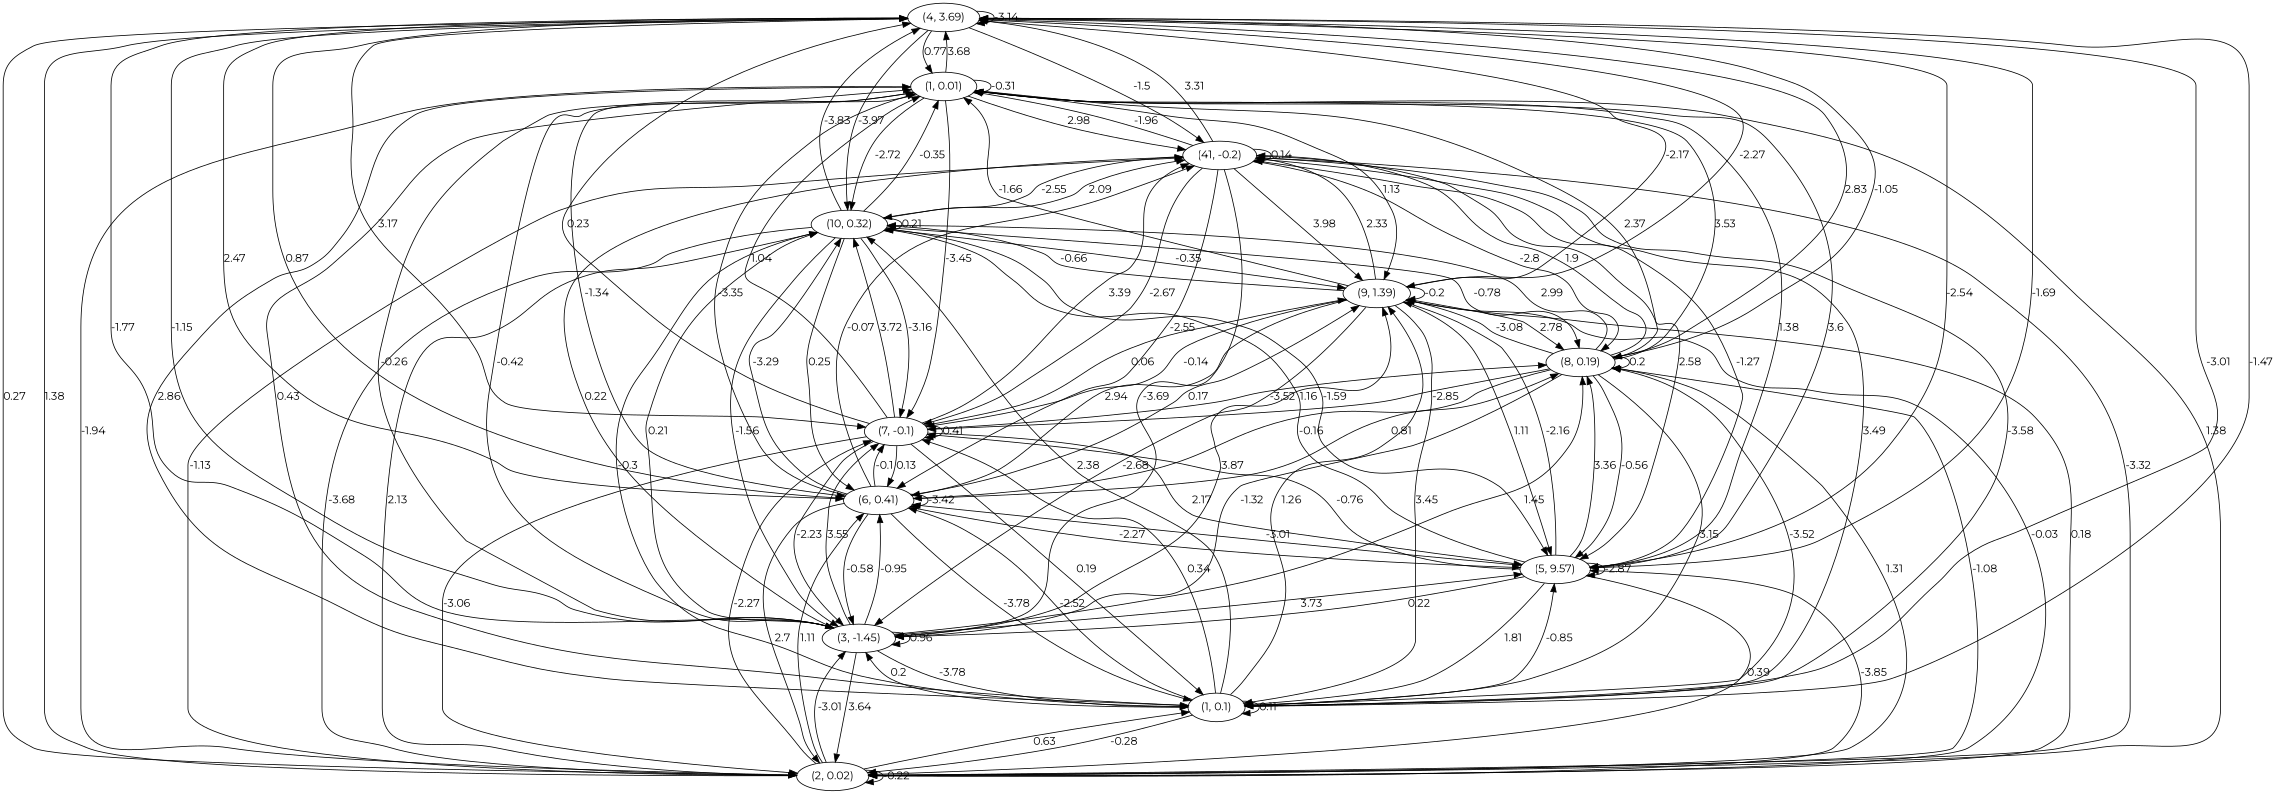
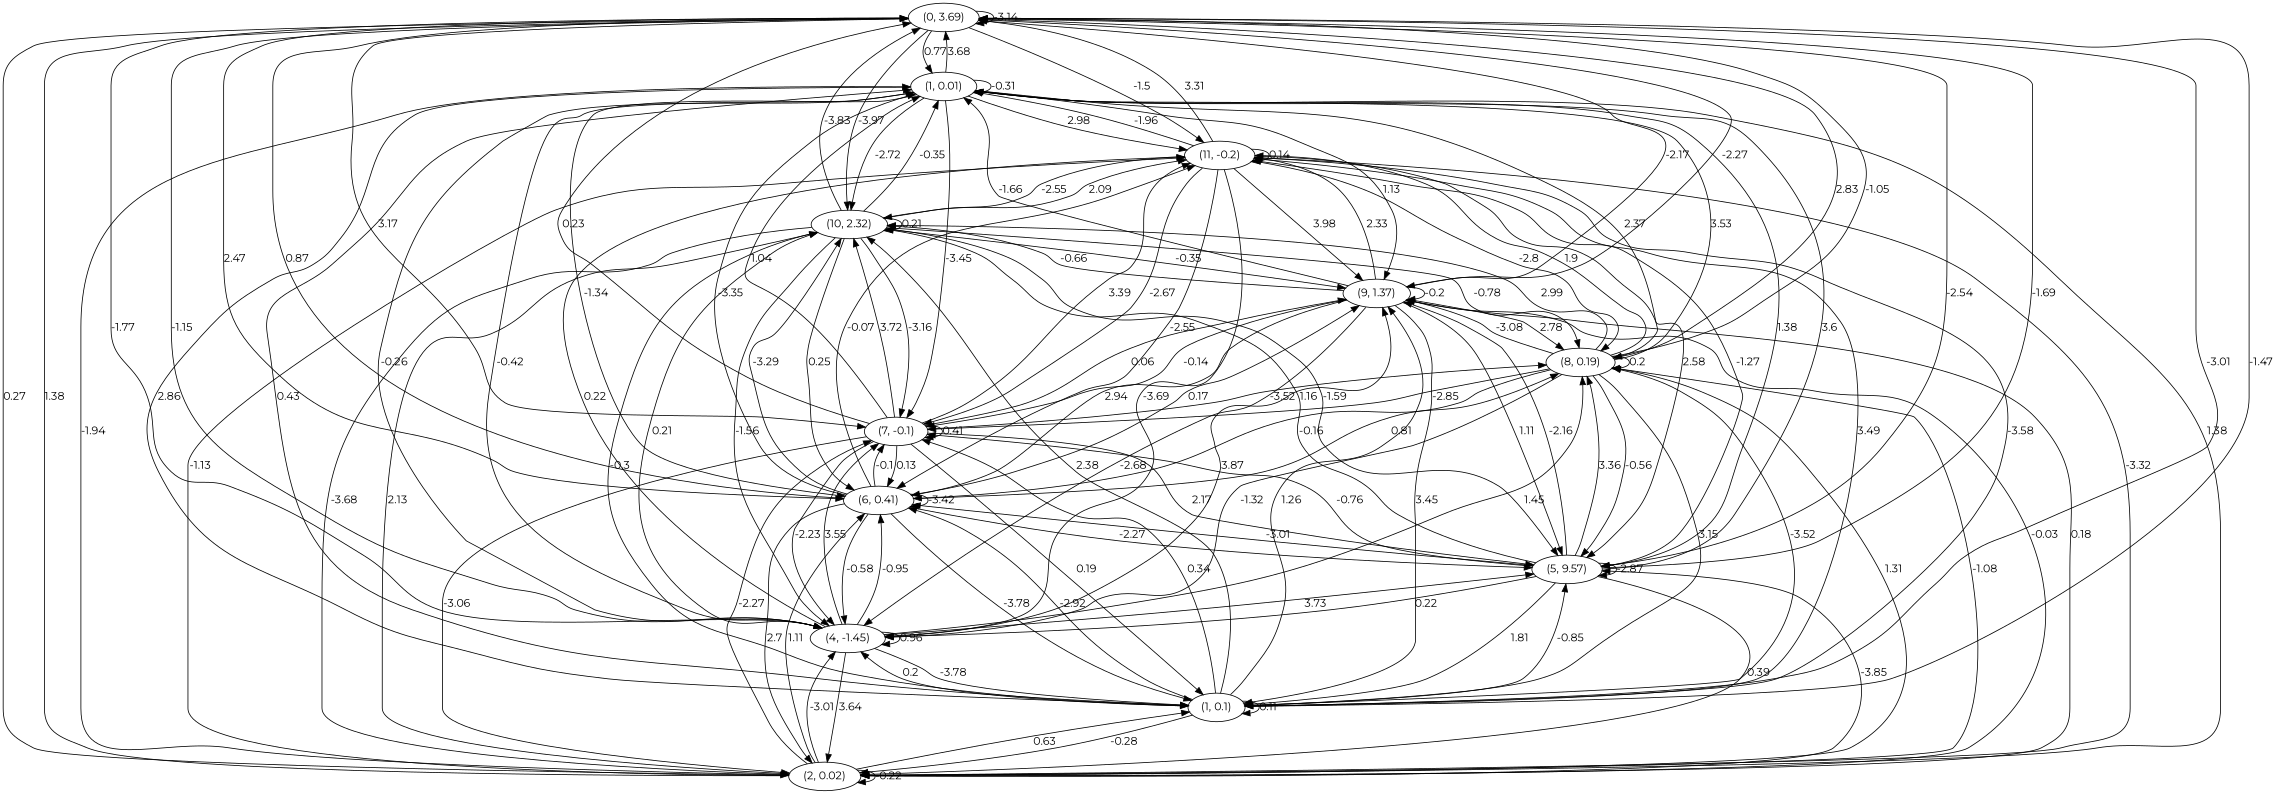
node "(4, 3.69)": label "(4, 3.69)" -> "(0, 3.69)"
node "(41, -0.2)": label "(41, -0.2)" -> "(11, -0.2)"
node "(10, 0.32)": label "(10, 0.32)" -> "(10, 2.32)"
node "(9, 1.39)": label "(9, 1.39)" -> "(9, 1.37)"
edge "(1, 0.1)" -> "(6, 0.41)": label "-2.52" -> "-2.92"
node "(3, -1.45)": label "(3, -1.45)" -> "(4, -1.45)"
